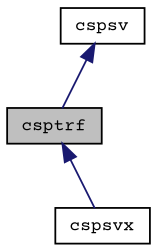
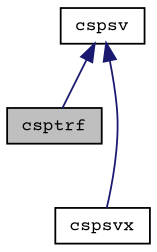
edge "cspsvx" -> "csptrf": now "cspsvx" -> "cspsv"
